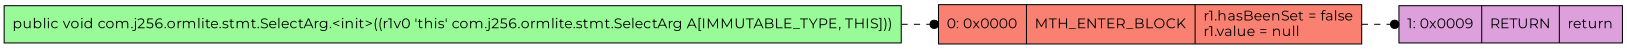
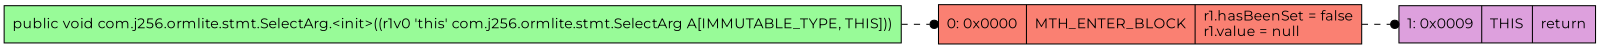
node "1: 0x0009": text "RETURN" -> "THIS"
